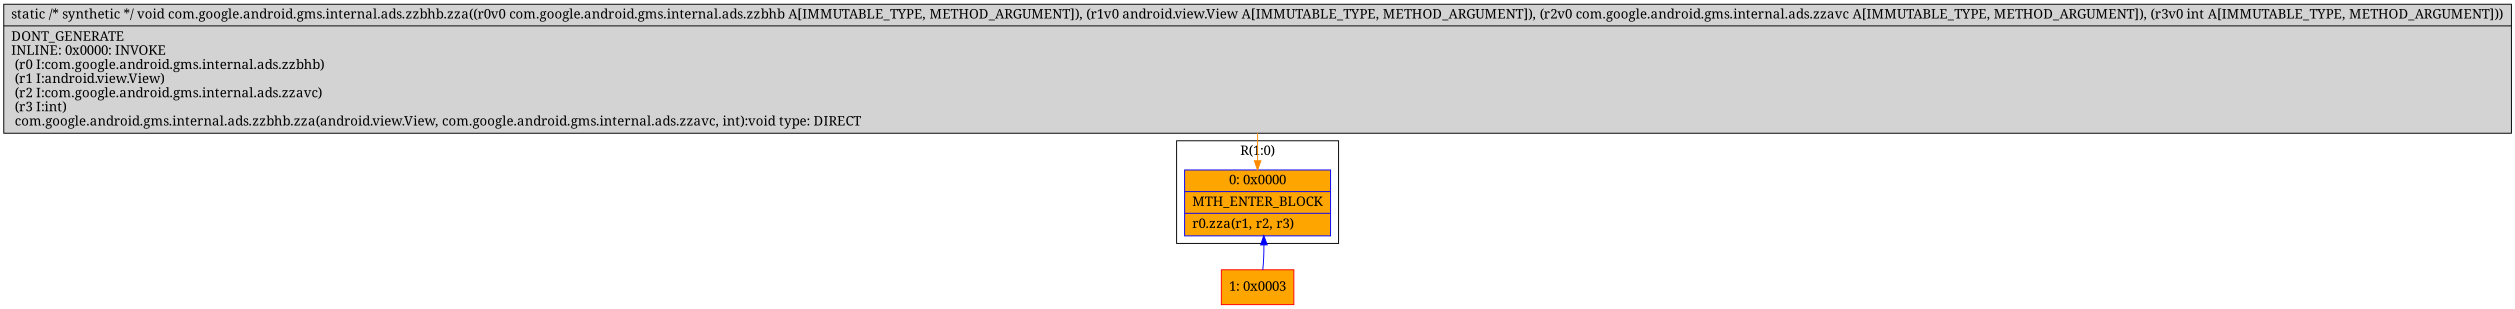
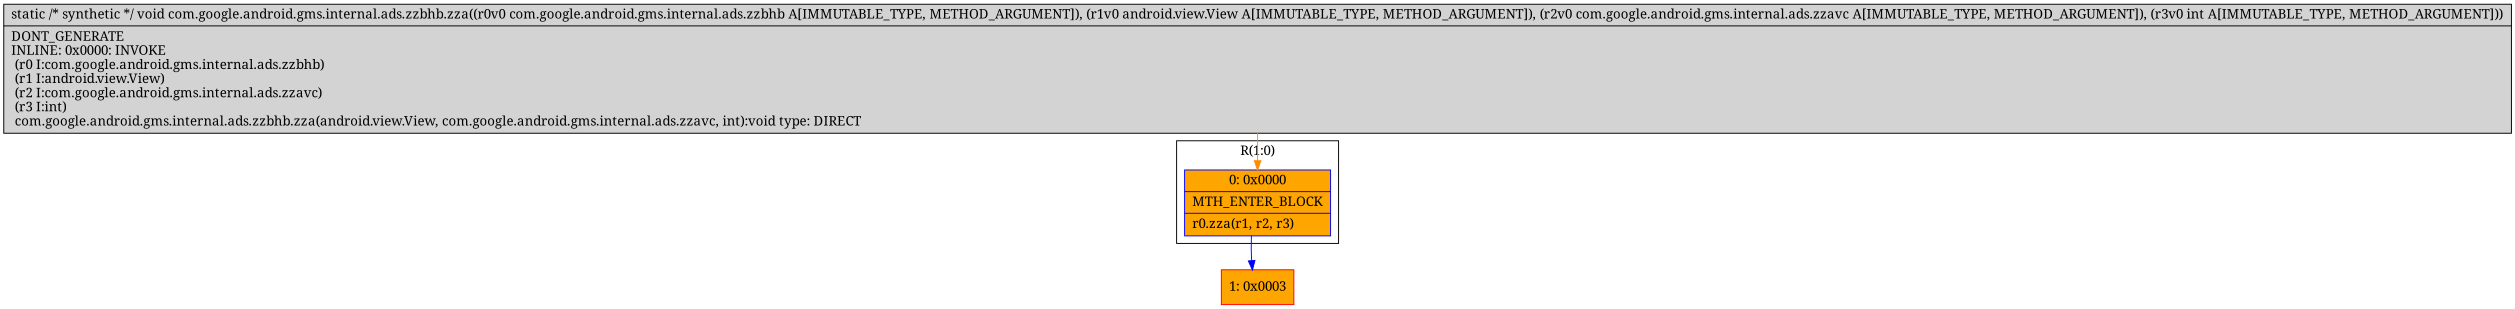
edge "1: 0x0003" -> "0: 0x0000": reversed
